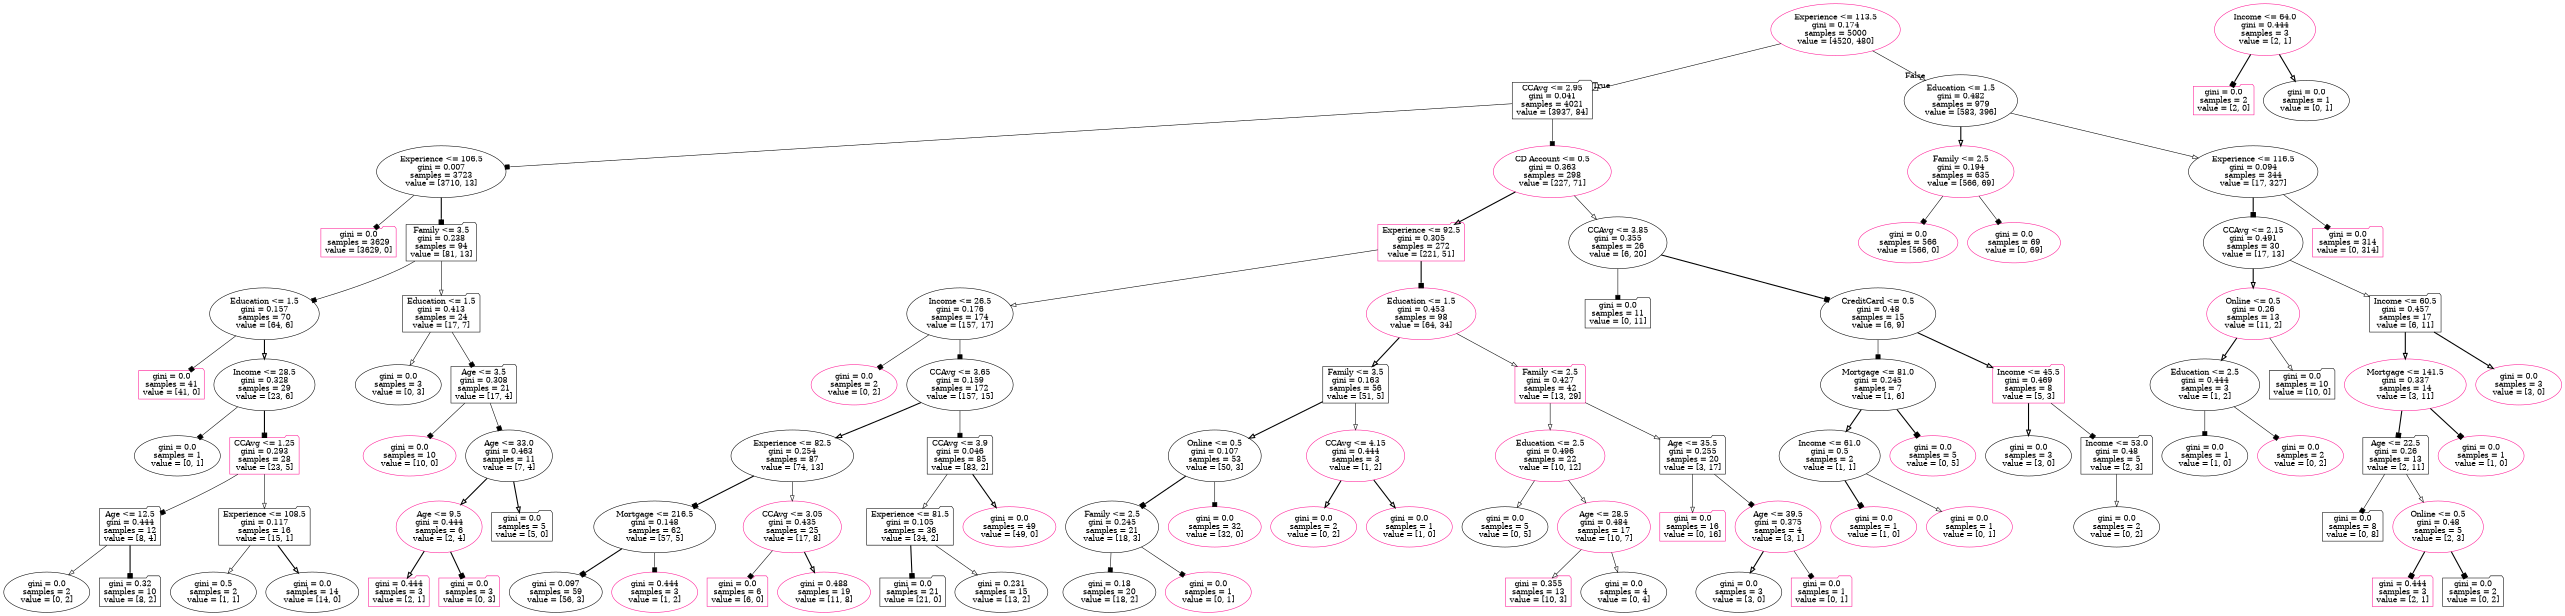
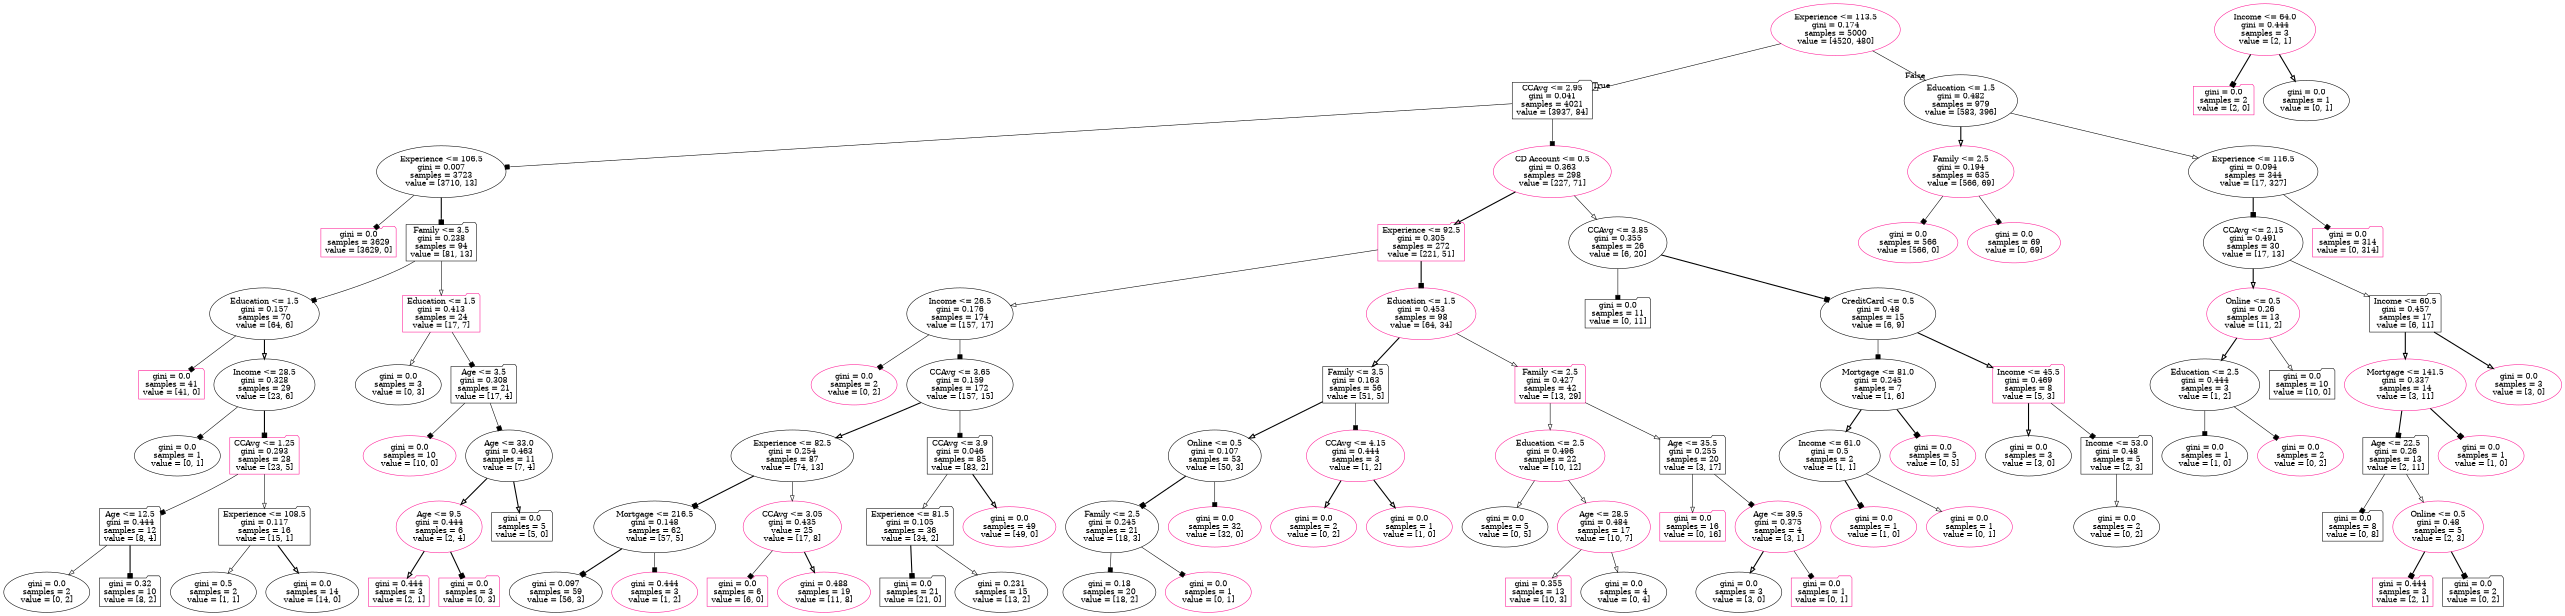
node "Education <= 1.5 gini = 0.413 samples = 24 value = [17, 7]": color black -> deeppink
edge "Family <= 3.5 gini = 0.163 samples = 56 value = [51, 5]" -> "CCAvg <= 4.15 gini = 0.444 samples = 3 value = [1, 2]": arrowhead onormal -> box
node "CCAvg <= 3.05 gini = 0.435 samples = 25 value = [17, 8]": label "CCAvg <= 3.05 gini = 0.435 samples = 25 value = [17, 8]" -> "CCAvg <= 3.05 gini = 0.435 value = 25 value = [17, 8]"
